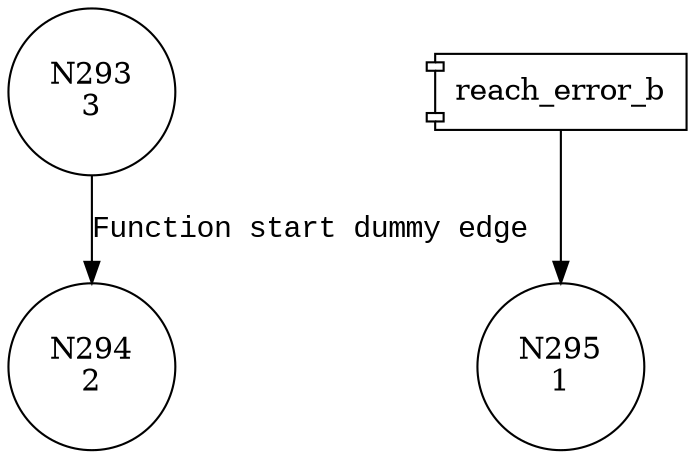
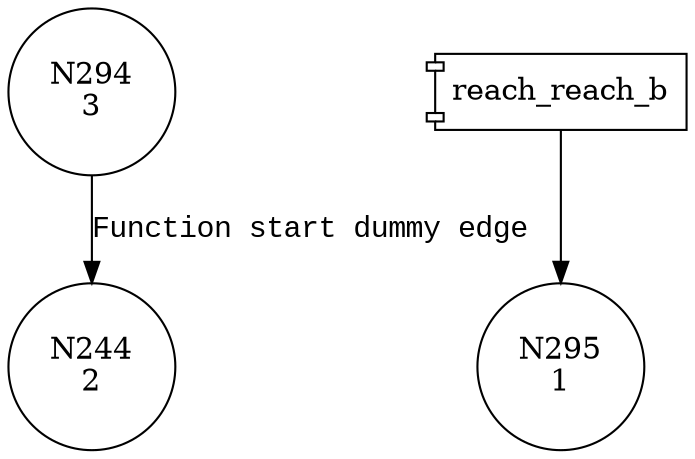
node "N293 3": label "N293 3" -> "N294 3"
node "reach_error_b": label "reach_error_b" -> "reach_reach_b"
node "N294 2": label "N294 2" -> "N244 2"
